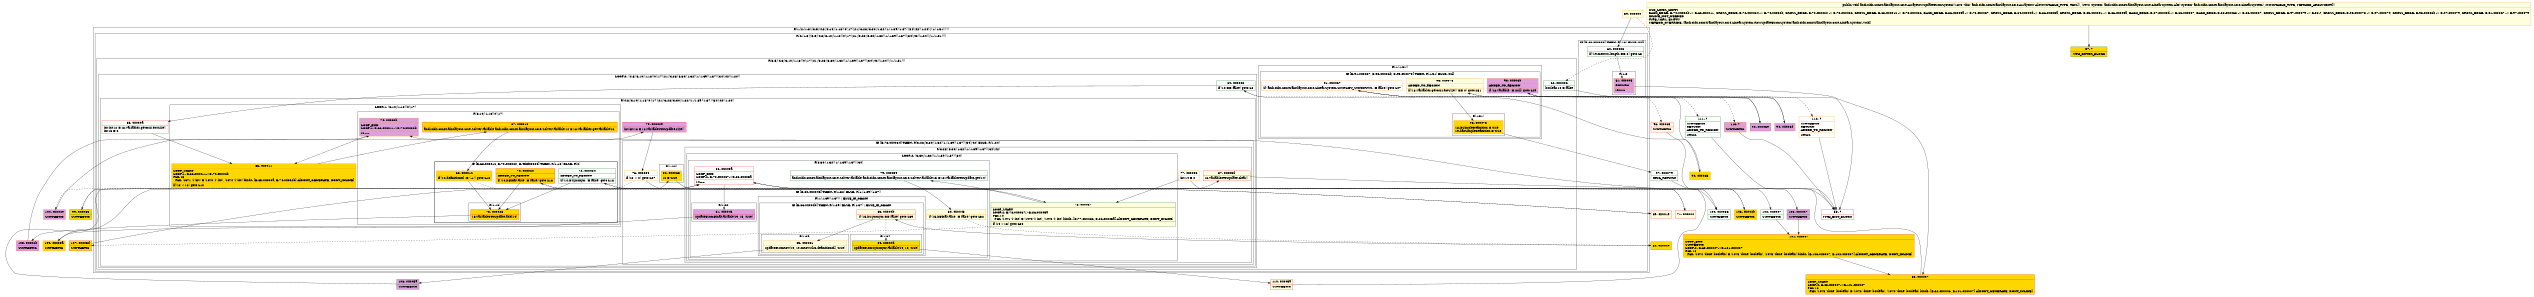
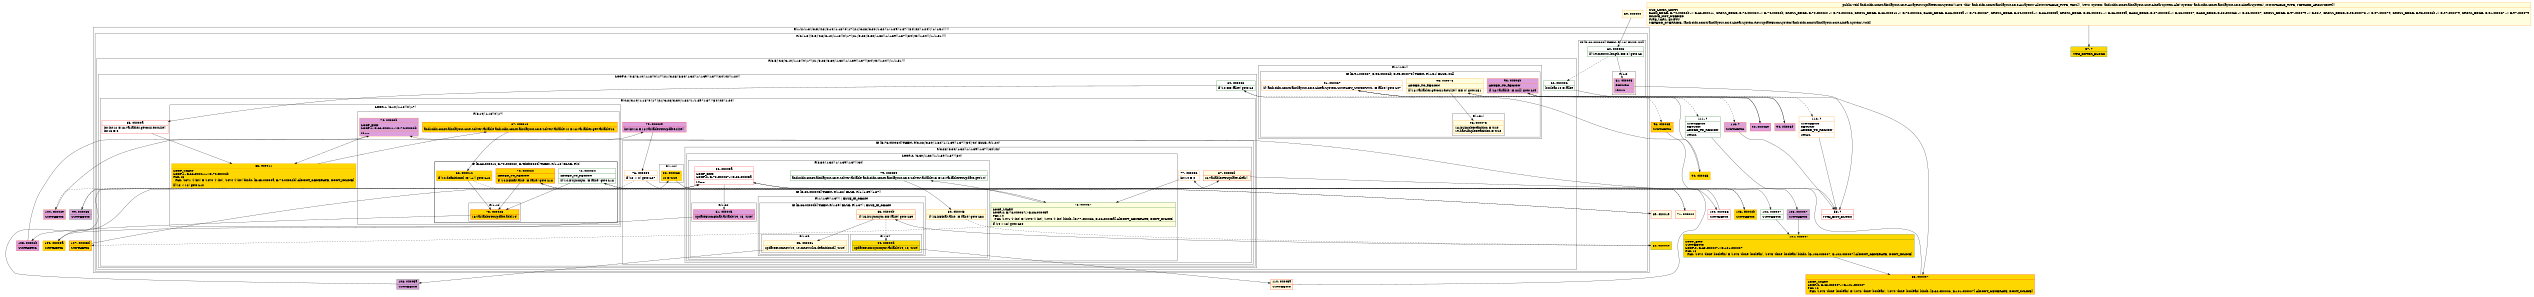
edge "59: 0x0000" -> "62: 0x0006": now "60: 0x0003" -> "62: 0x0006"
node "96: 0x0075": fillcolor gold -> lightyellow
node "98: 0x0065": fillcolor lightyellow -> gold
node "97: 0x0079": removed
edge "77: 0x0036" -> "100: 0x0036": reversed
node "99: 0x0063": fillcolor gold -> plum
node "100: 0x0036": color darkgreen -> red
node "101: 0x0007": color red -> darkgreen
